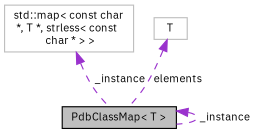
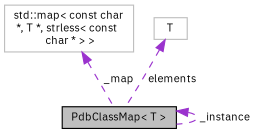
edge "PdbClassMap< T >" -> "std::map< const char *, T *, strless< const char * > >": label " _instance" -> " _map"
